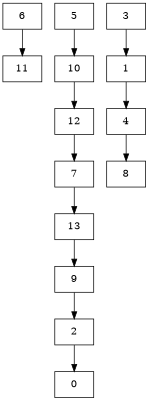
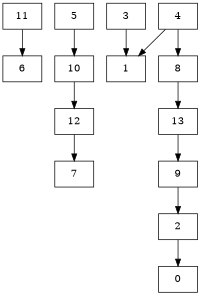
edge "6" -> "11": reversed
edge "1" -> "4": reversed
edge "7" -> "13": now "8" -> "13"
